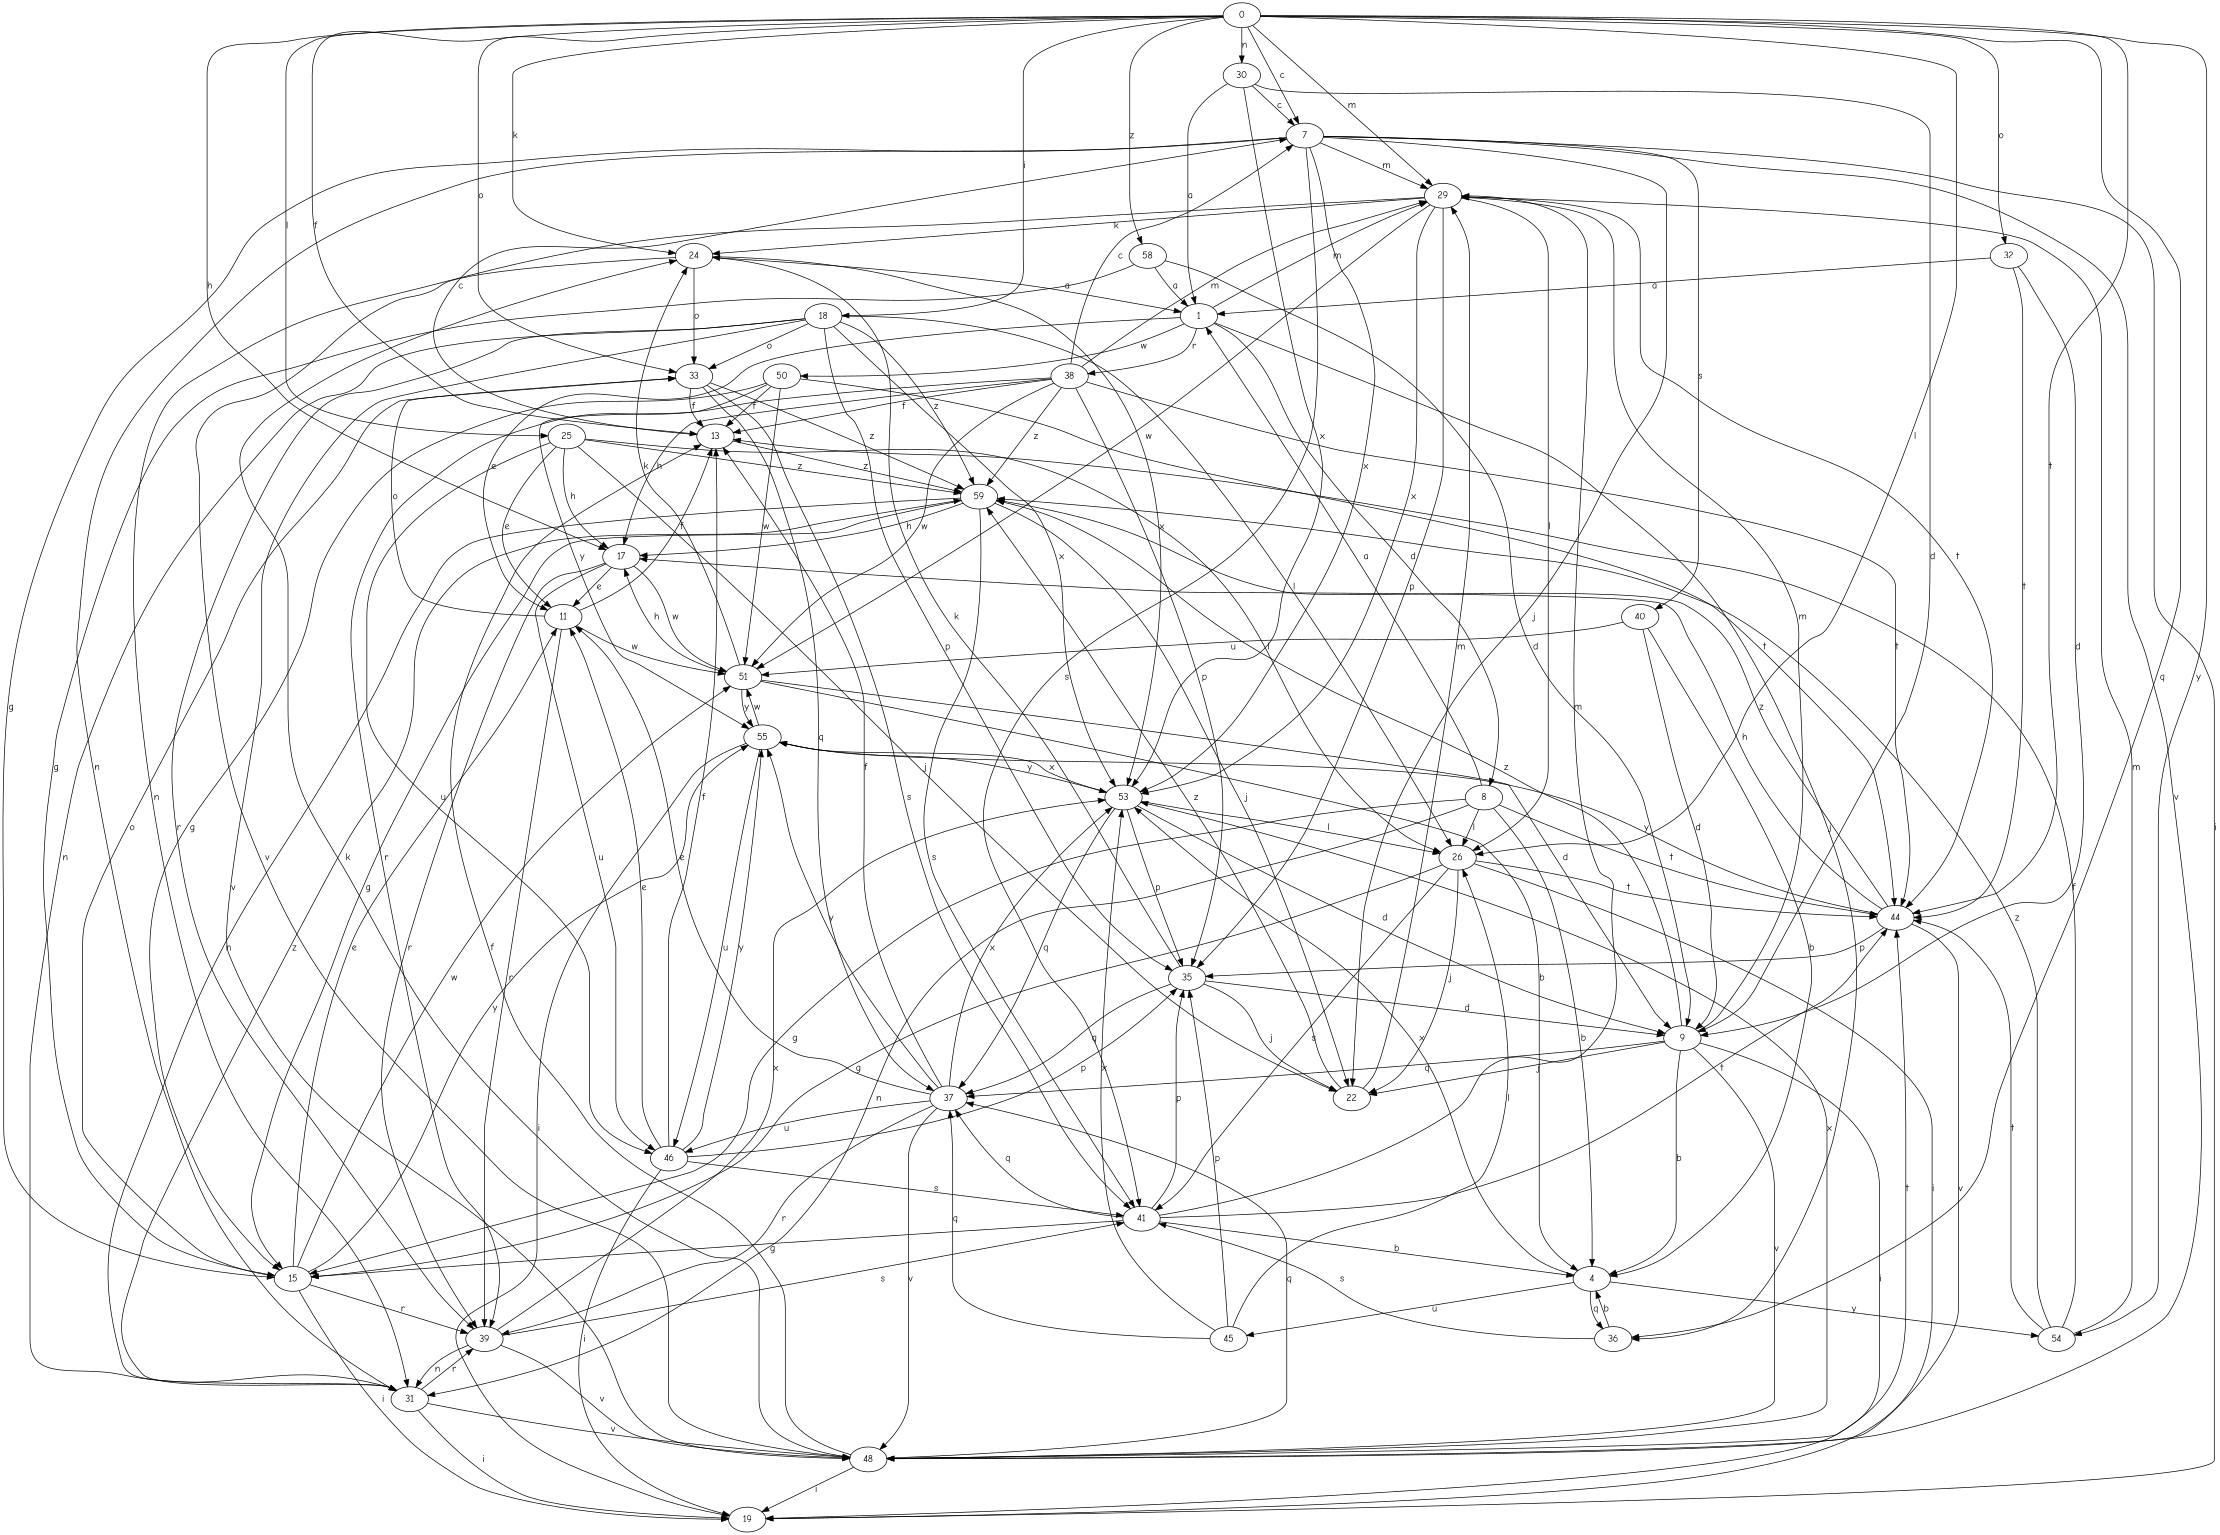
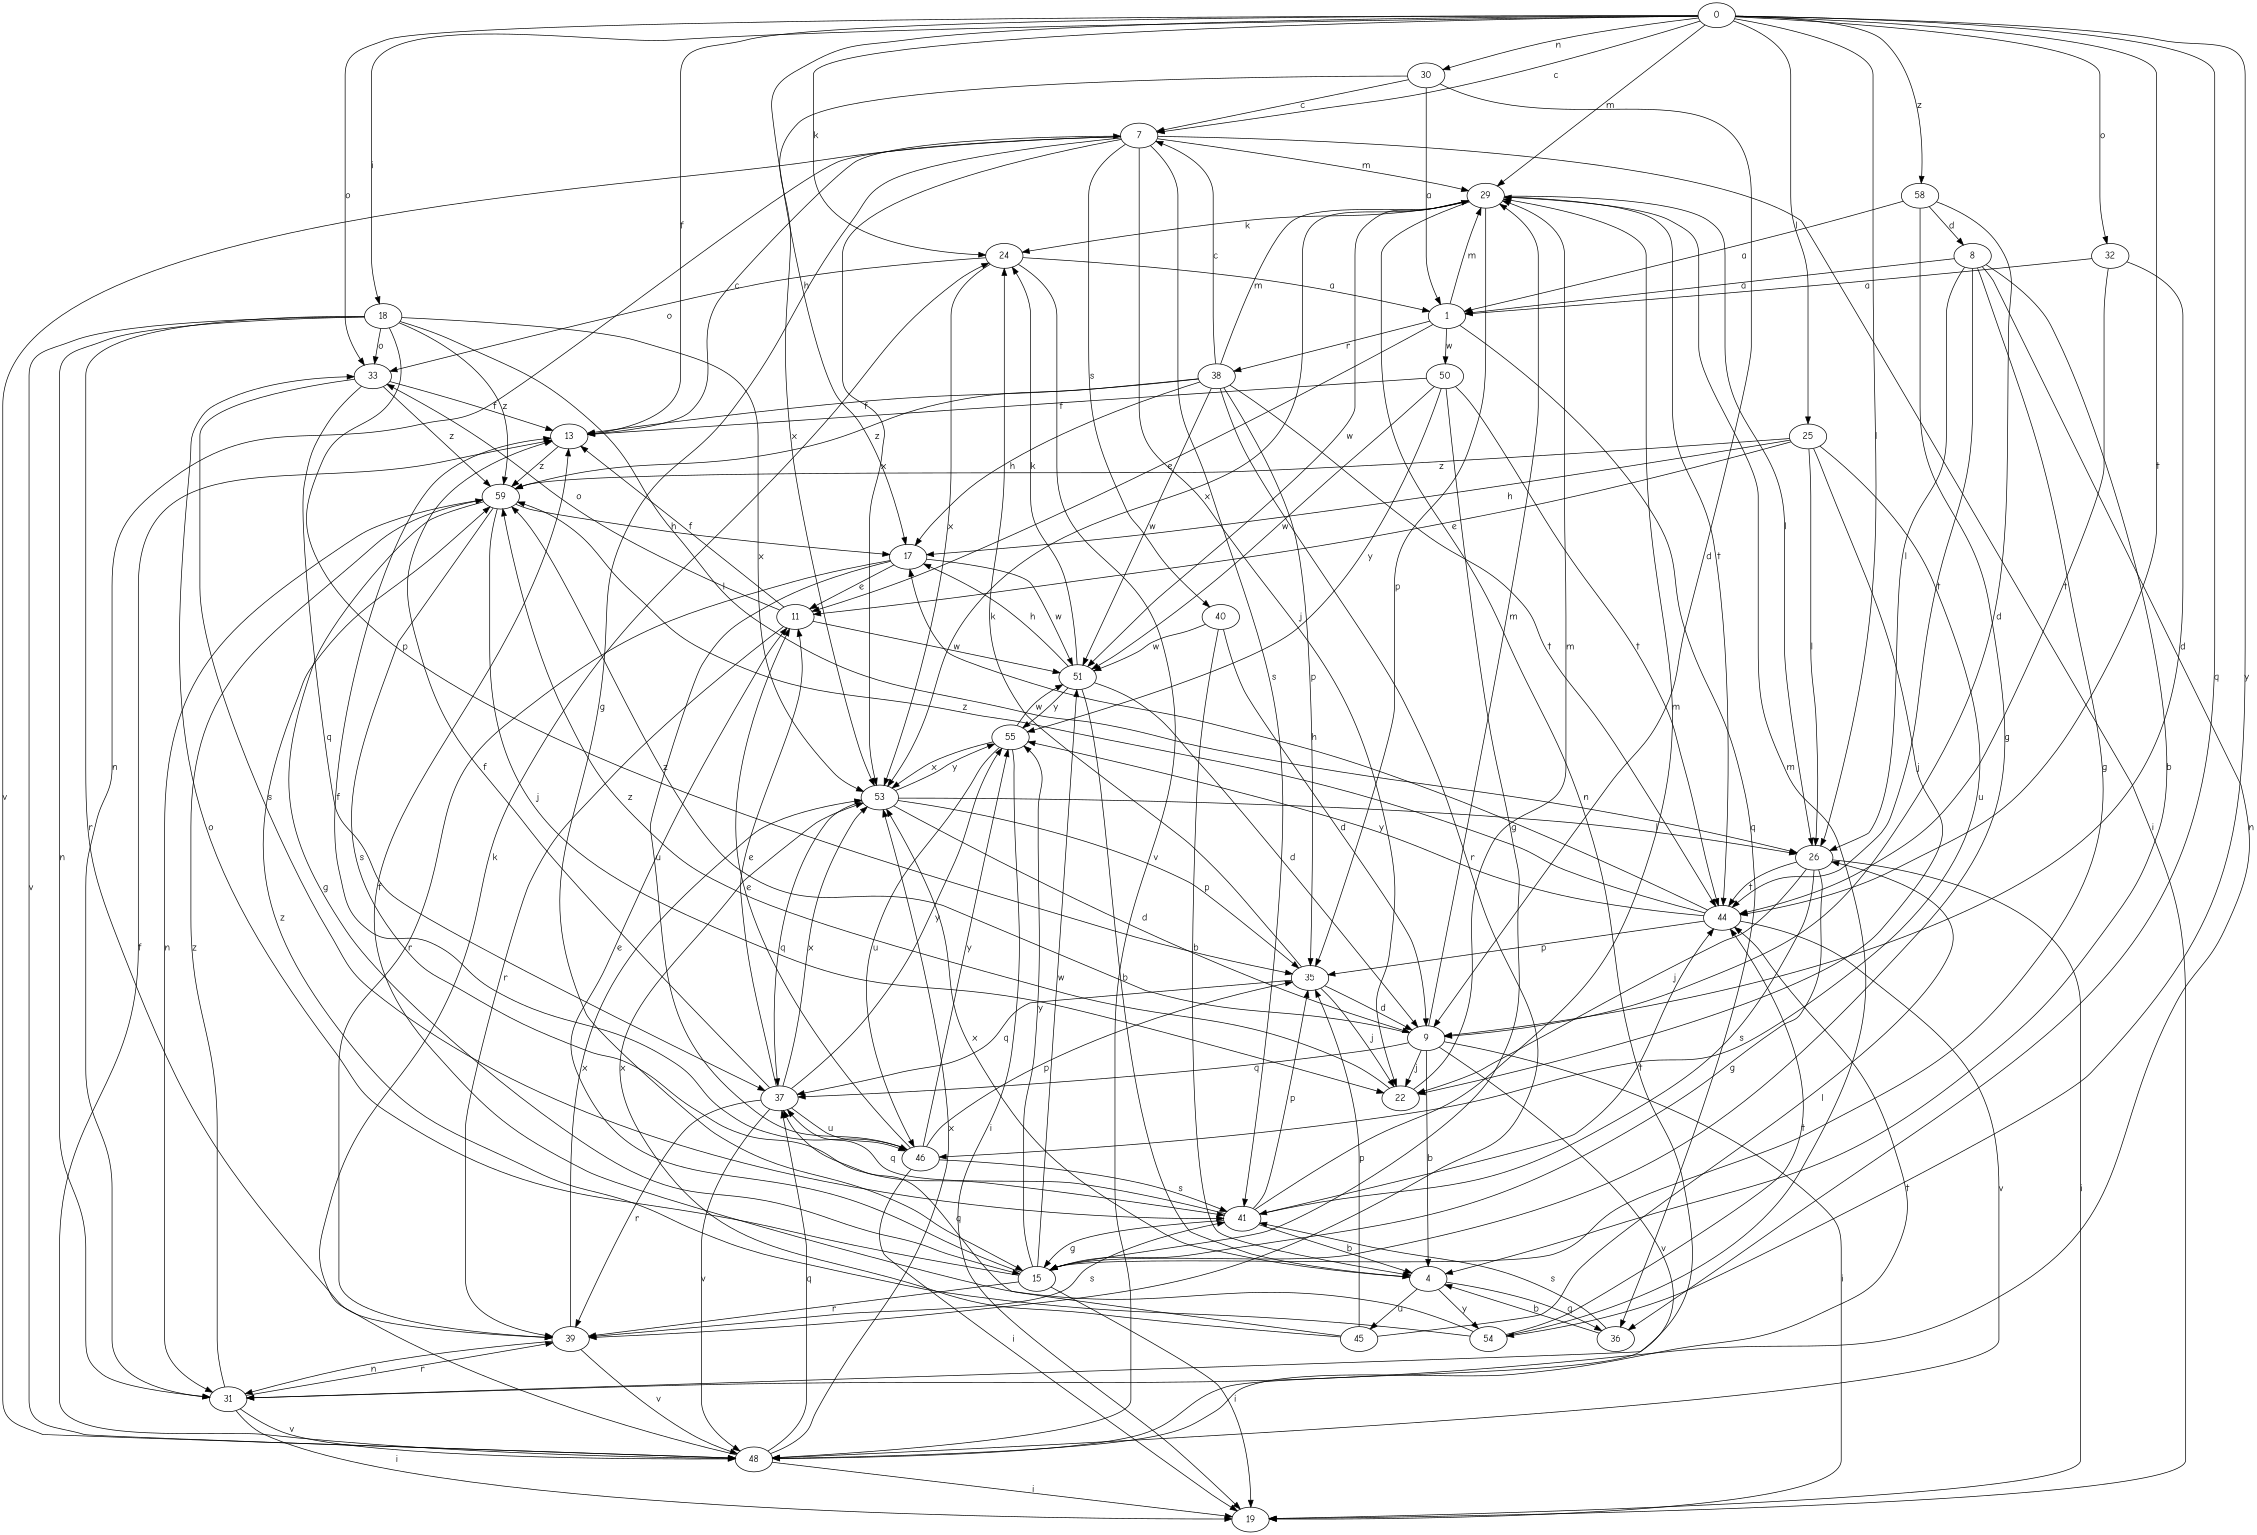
edge "1" -> "8": now "58" -> "8"
edge "40" -> "51": label "u" -> "w"
edge "1" -> "36": label "j" -> "q"
